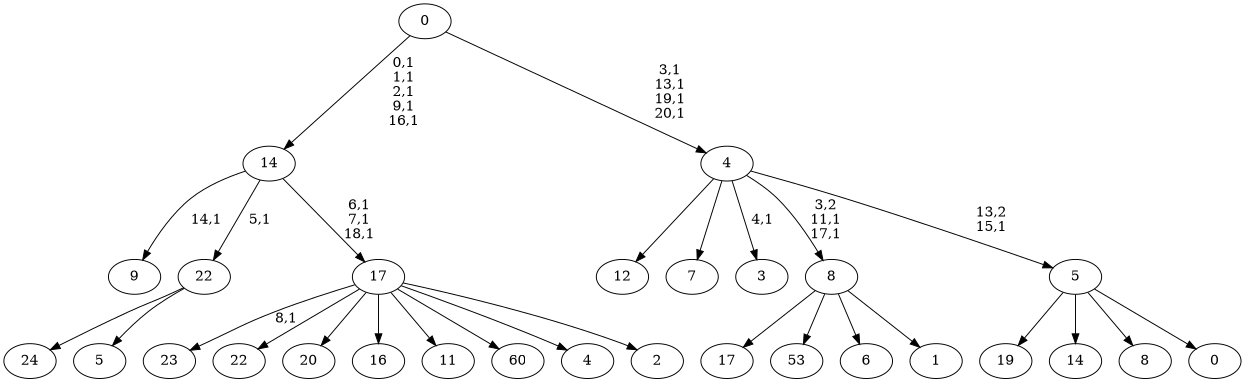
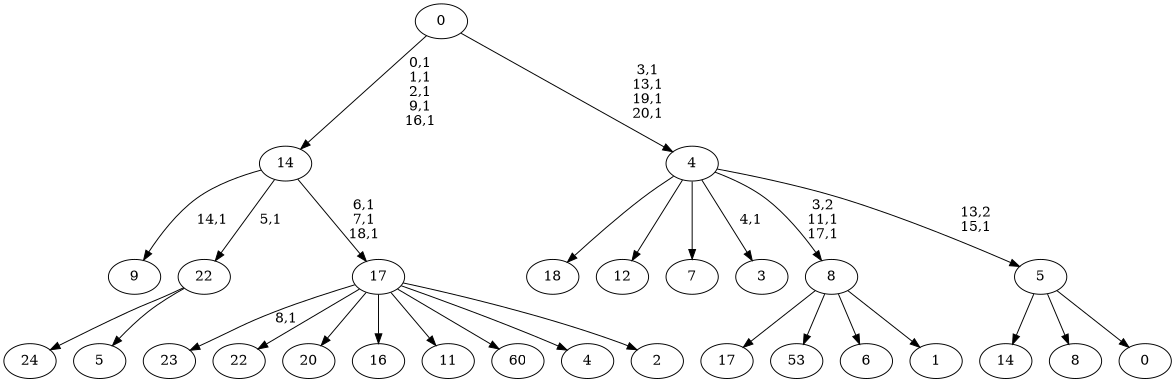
node "18": added
node "19": removed
